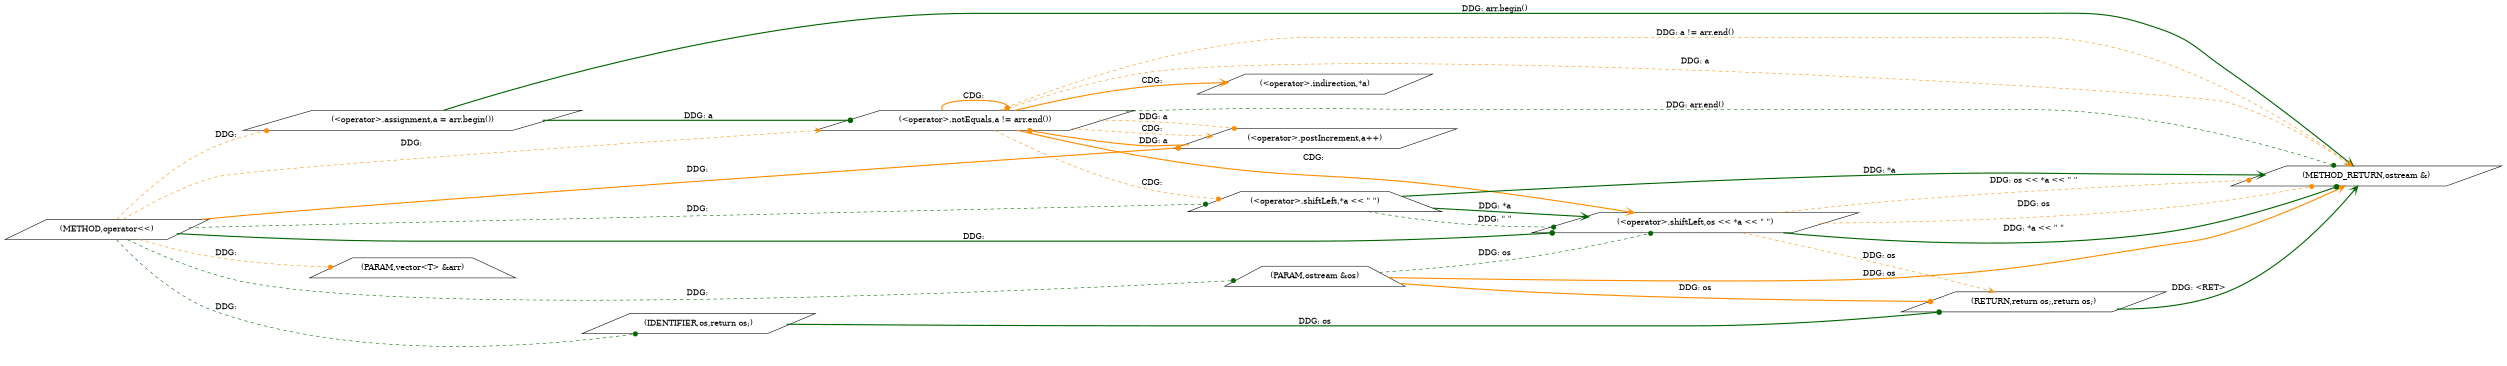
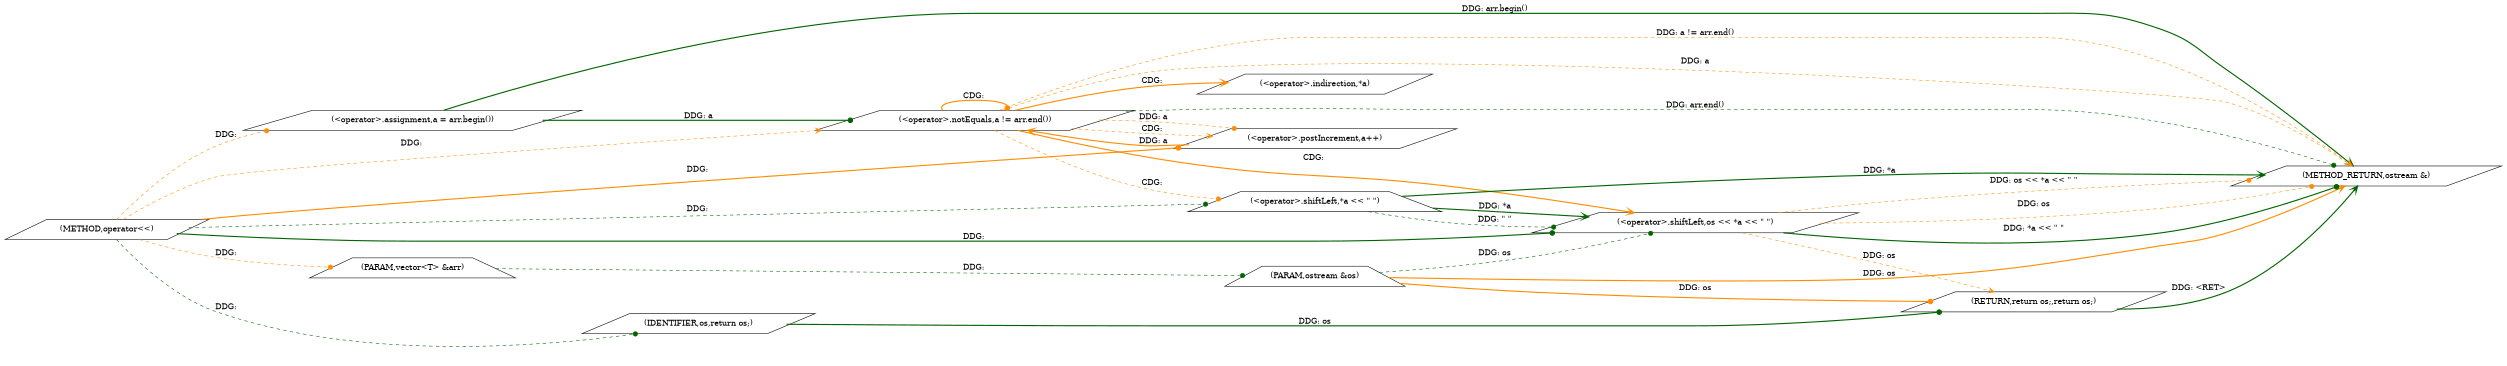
edge "(<operator>.postIncrement,a++)" -> "(<operator>.notEquals,a != arr.end())": arrowhead dot -> vee
edge "(METHOD,operator<<)" -> "(PARAM,ostream &os)": now "(PARAM,vector<T> &arr)" -> "(PARAM,ostream &os)"
